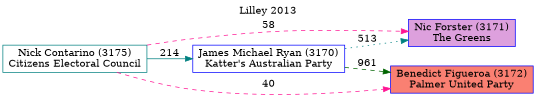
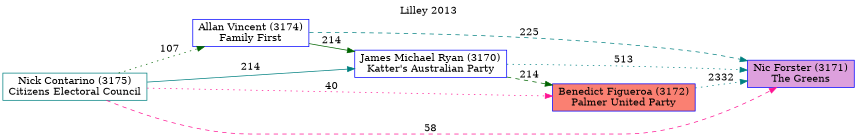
node "Allan Vincent (3174) Family First": added
edge "James Michael Ryan (3170) Katter's Australian Party" -> "Benedict Figueroa (3172) Palmer United Party": label "961" -> "214"
edge "Benedict Figueroa (3172) Palmer United Party" -> "Nic Forster (3171) The Greens": added, label "2332"
edge "Nick Contarino (3175) Citizens Electoral Council" -> "Benedict Figueroa (3172) Palmer United Party": style dashed -> dotted
